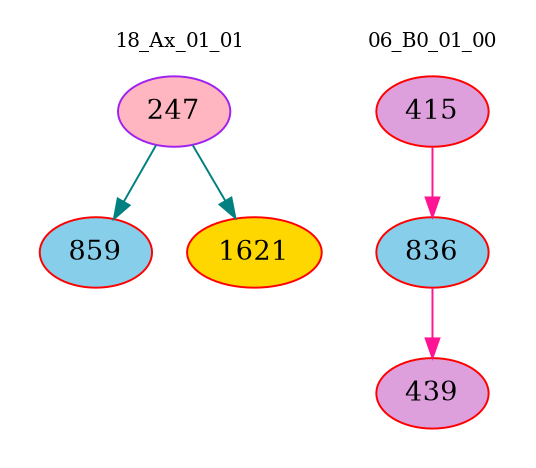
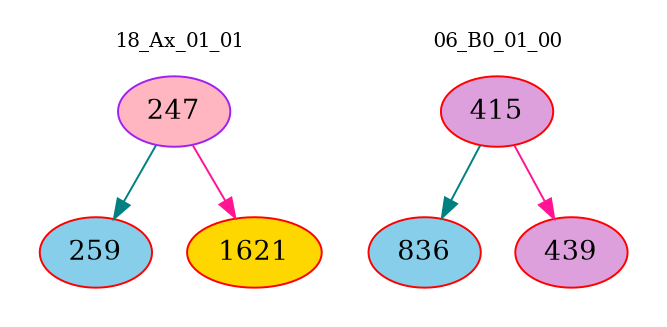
edge "415" -> "836": color deeppink -> teal
edge "247" -> "1621": color teal -> deeppink
node "859": label "859" -> "259"
edge "836" -> "439": now "415" -> "439"
